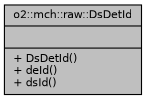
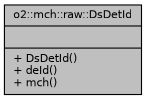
node "o2::mch::raw::DsDetId": text "+ dsId()" -> "+ mch()"
